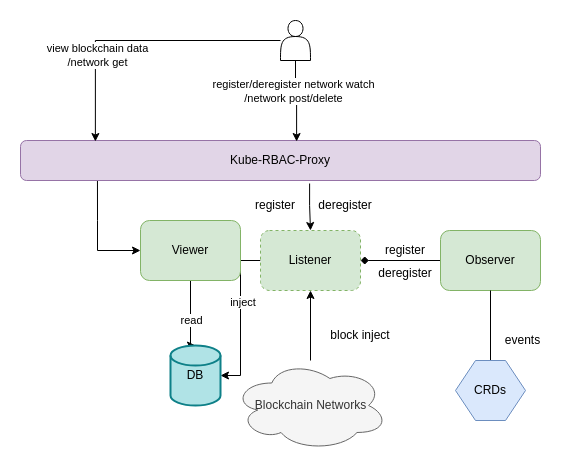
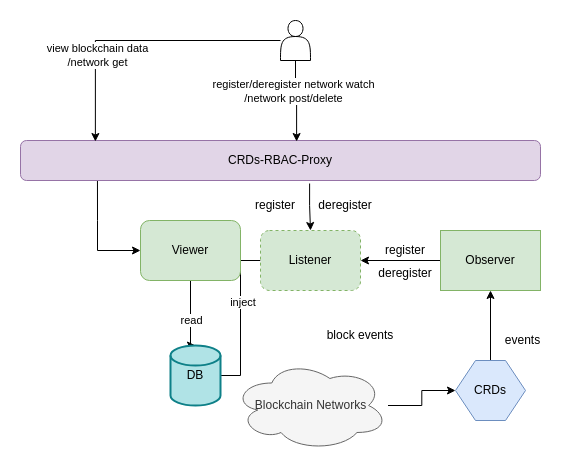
node "Kube-RBAC-Proxy": label "Kube-RBAC-Proxy" -> "CRDs-RBAC-Proxy"
edge "Observer" -> "Listener": arrowhead diamond -> classic
node "Observer": shape rounded rectangle -> rectangle
edge "Observer" -- "CRDs": arrowhead none -> classic
edge "Blockchain Networks" -> "Listener": now "Blockchain Networks" -> "CRDs"
node "block inject": label "block inject" -> "block events"
edge "Listener" -> "DB": arrowhead classic -> none
